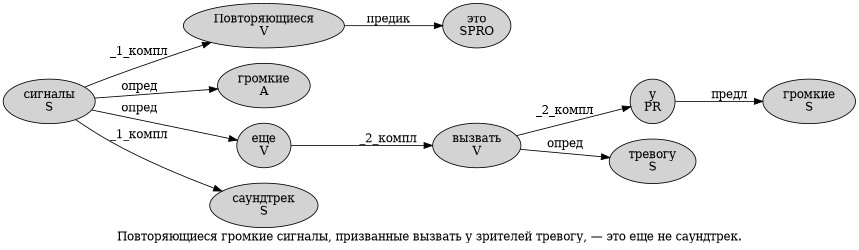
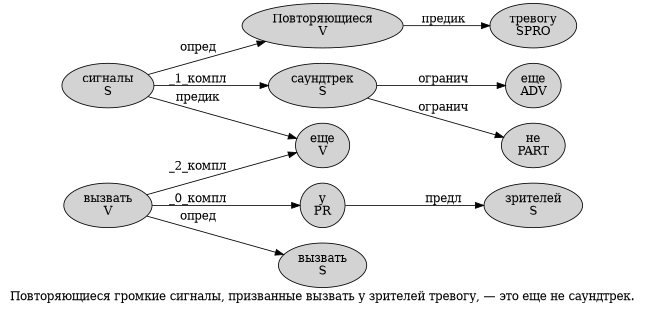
node "это SPRO": label "это SPRO" -> "тревогу SPRO"
edge "сигналы S" -> "Повторяющиеся V": label "_1_компл" -> "опред"
node "громкие A": removed
node "еще ADV": added
node "громкие S": label "громкие S" -> "зрителей S"
edge "сигналы S" -> "еще V": label "опред" -> "предик"
edge "вызвать V" -> "у PR": label "_2_компл" -> "_0_компл"
edge "еще V" -> "вызвать V": reversed
node "не PART": added
node "тревогу S": label "тревогу S" -> "вызвать S"
